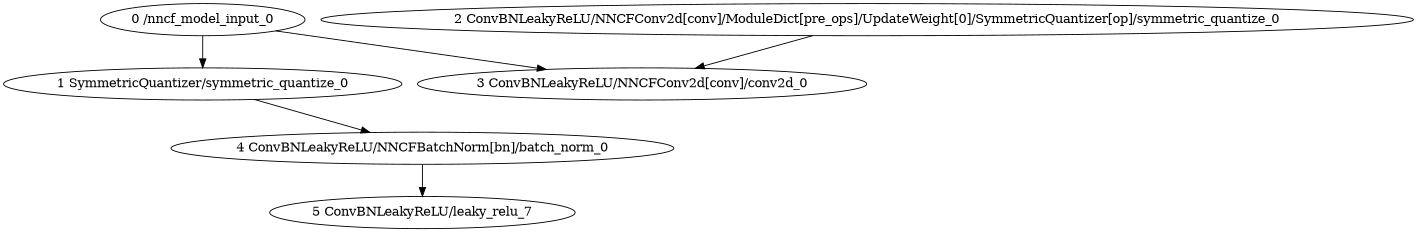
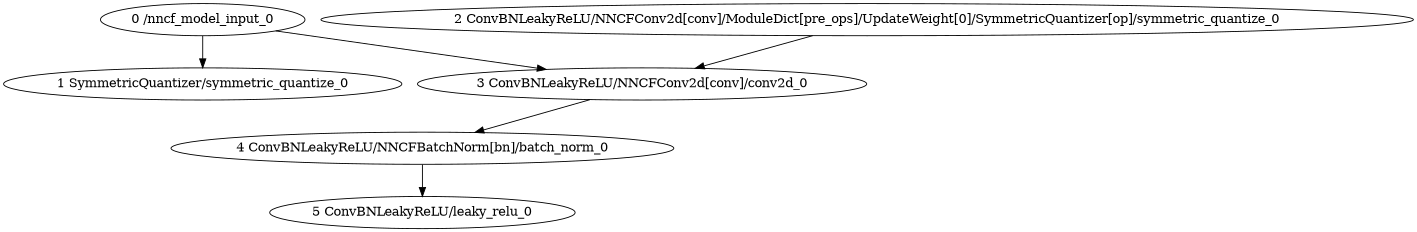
edge "1 SymmetricQuantizer/symmetric_quantize_0" -> "4 ConvBNLeakyReLU/NNCFBatchNorm[bn]/batch_norm_0": now "3 ConvBNLeakyReLU/NNCFConv2d[conv]/conv2d_0" -> "4 ConvBNLeakyReLU/NNCFBatchNorm[bn]/batch_norm_0"
node "5 ConvBNLeakyReLU/leaky_relu_7": label "5 ConvBNLeakyReLU/leaky_relu_7" -> "5 ConvBNLeakyReLU/leaky_relu_0"
